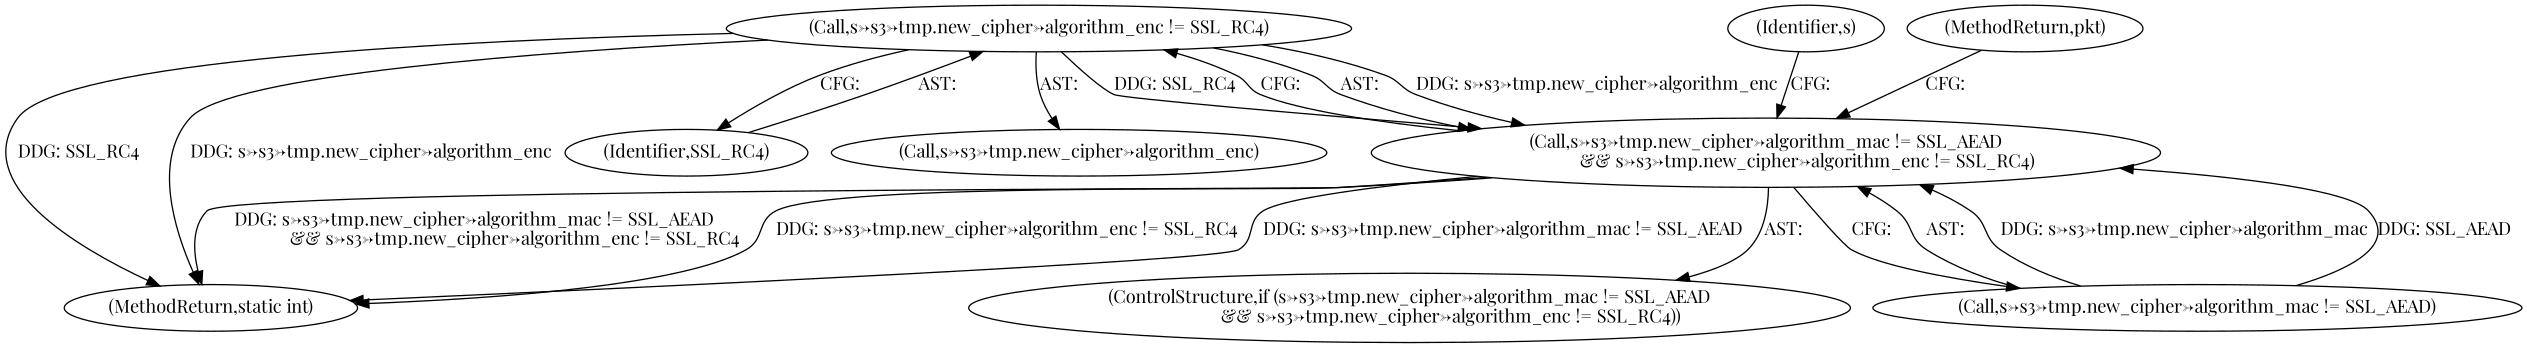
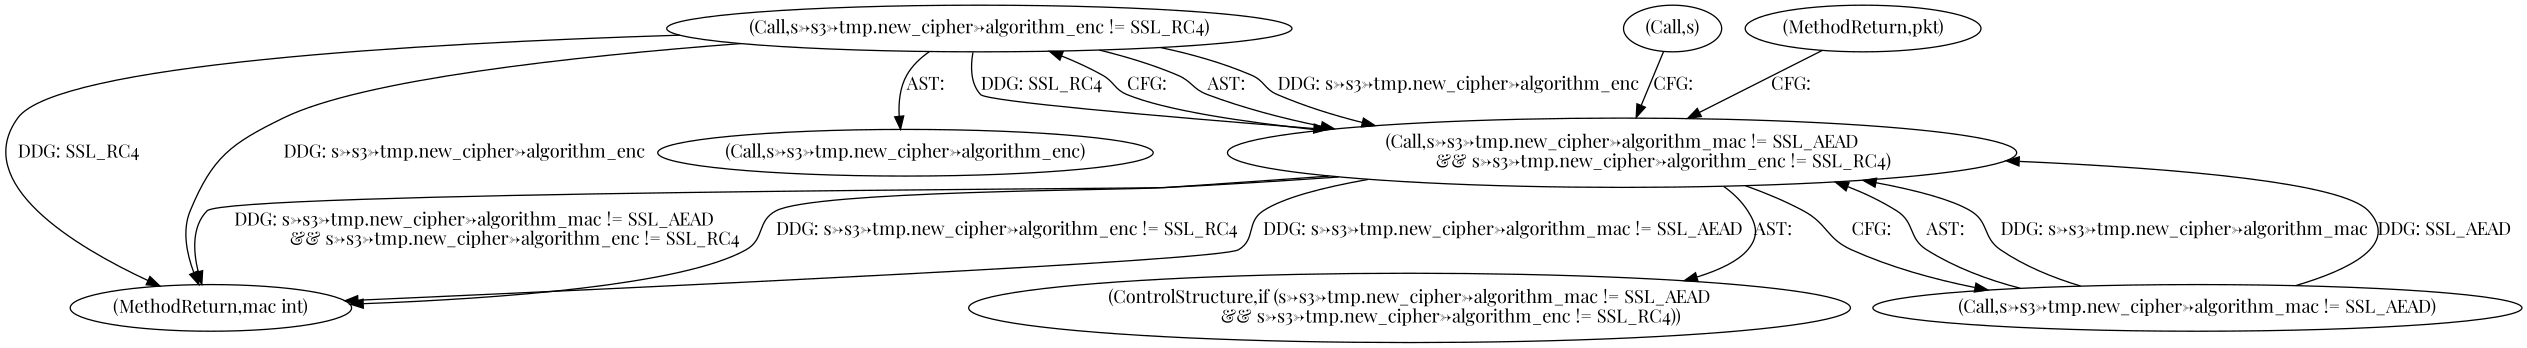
node "(Identifier,s)": label "(Identifier,s)" -> "(Call,s)"
node "(Identifier,SSL_RC4)": removed
node "(MethodReturn,static int)": label "(MethodReturn,static int)" -> "(MethodReturn,mac int)"
